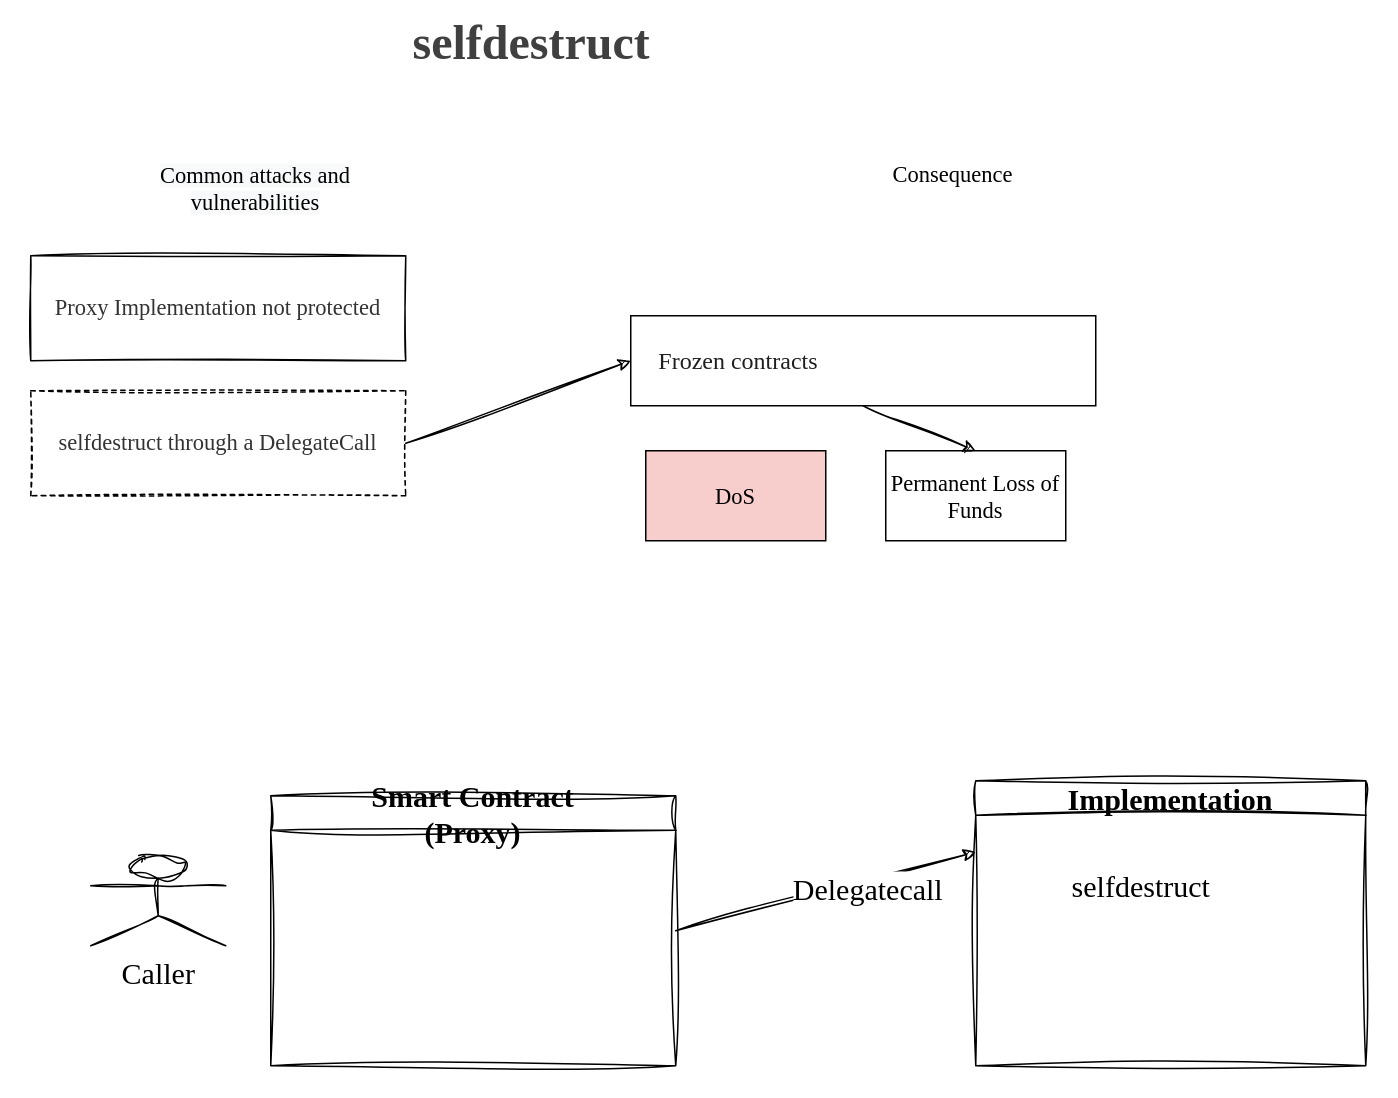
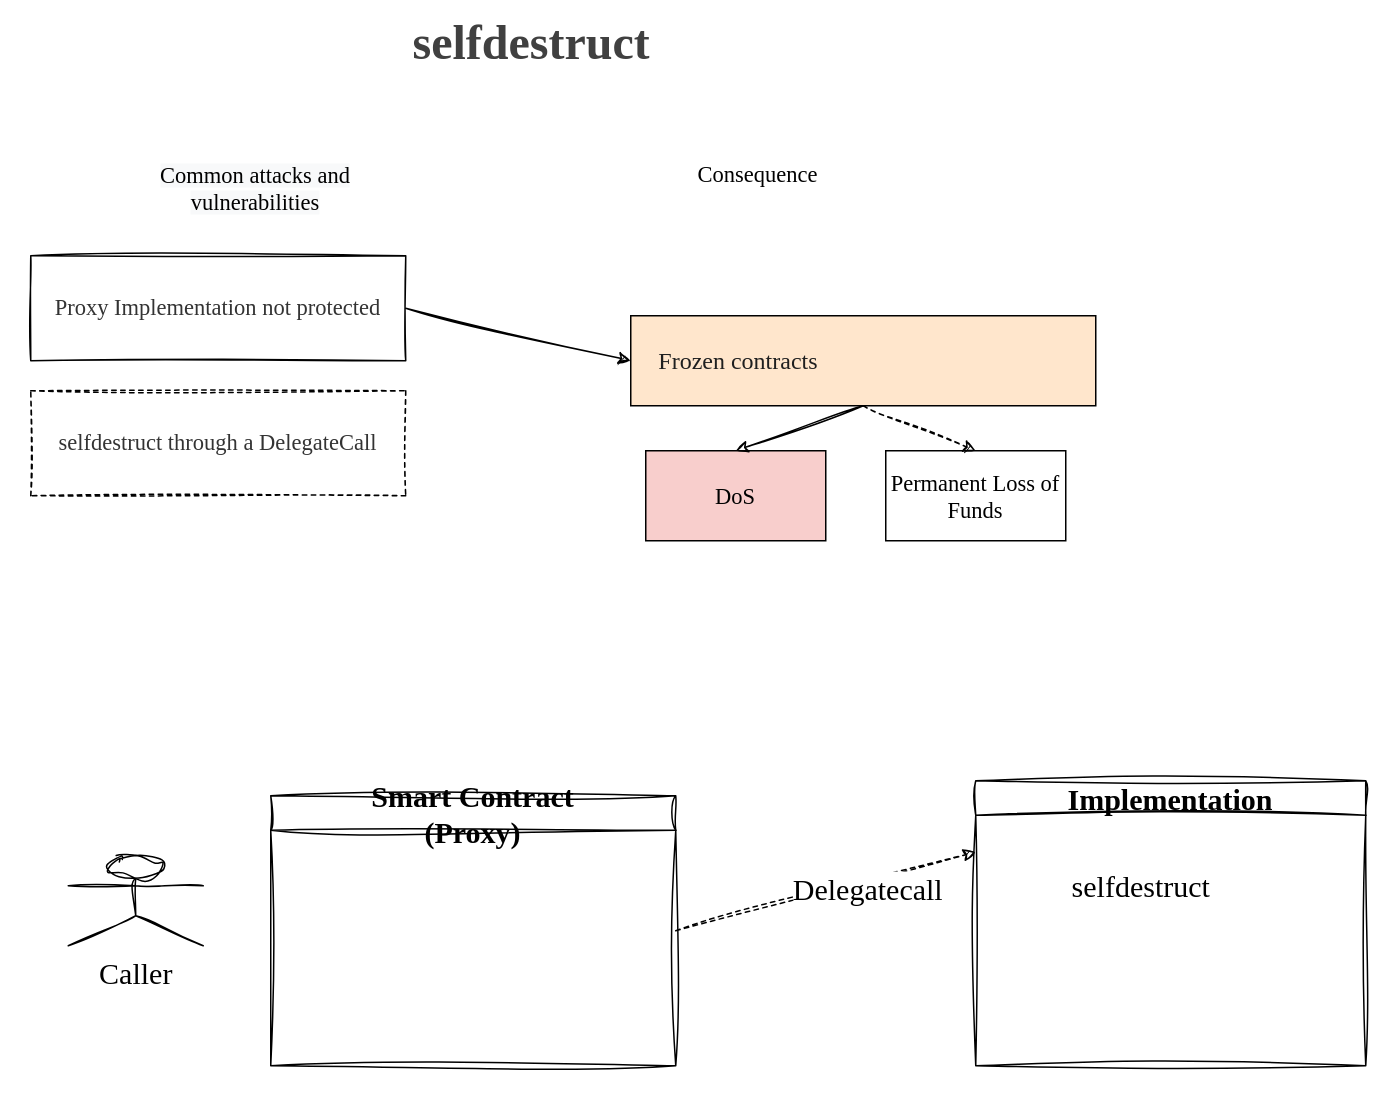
node "Consequence": moved (953, 173) -> (758, 173)
edge "Proxy Implementation not protected" -> "Frozen contracts": added
node "Frozen contracts": fillcolor #ffffff -> #ffe6cc
edge "selfdestruct through a DelegateCall" -> "Frozen contracts": removed
edge "Frozen contracts" -> "Permanent Loss of Funds": style solid -> dashed
edge "Frozen contracts" -> "DoS": added
node "Caller": moved (158, 901) -> (136, 901)
edge "Smart Contract (Proxy)" -> "Implementation": style solid -> dashed
